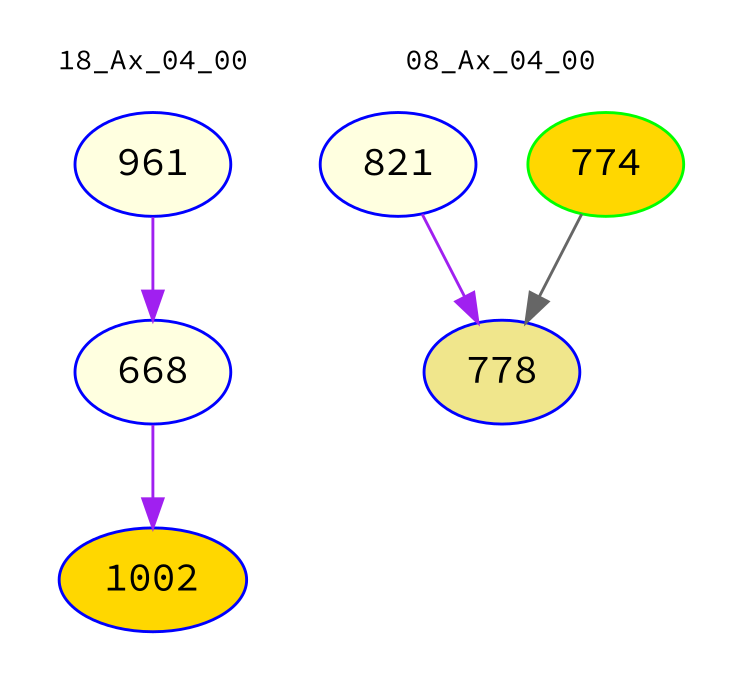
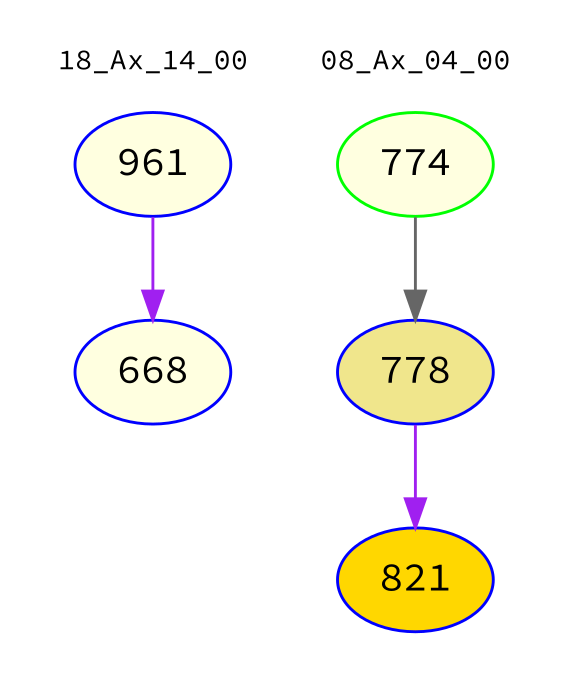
cluster "18_Ax_04_00": label "18_Ax_04_00" -> "18_Ax_14_00"
node "821": fillcolor lightyellow -> gold
node "774": fillcolor gold -> lightyellow
edge "821" -> "778": reversed
node "1002": removed
